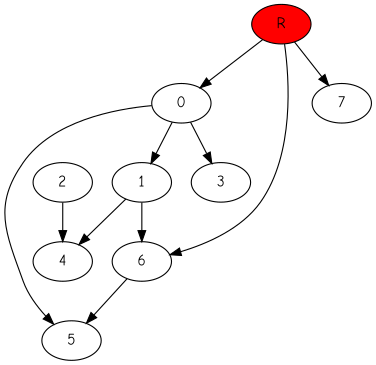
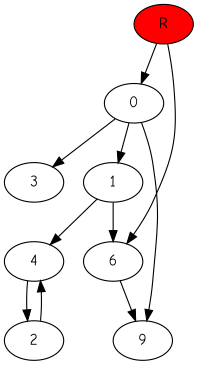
node "7": removed
edge "4" -> "2": added
node "5": label "5" -> "9"
